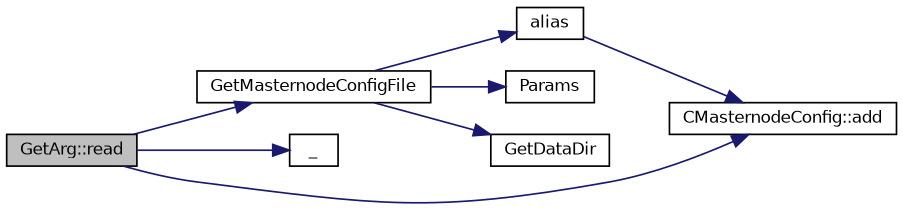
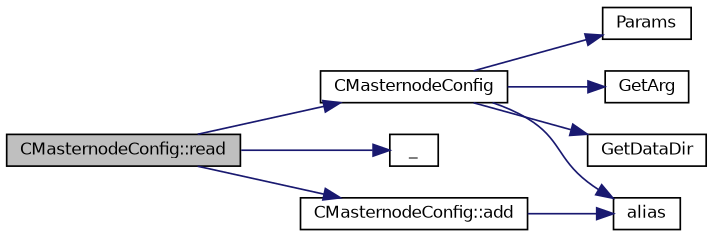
edge "alias" -> "CMasternodeConfig::add": reversed
node "GetMasternodeConfigFile": label "GetMasternodeConfigFile" -> "CMasternodeConfig"
node "GetArg": added
node "GetArg::read": label "GetArg::read" -> "CMasternodeConfig::read"
